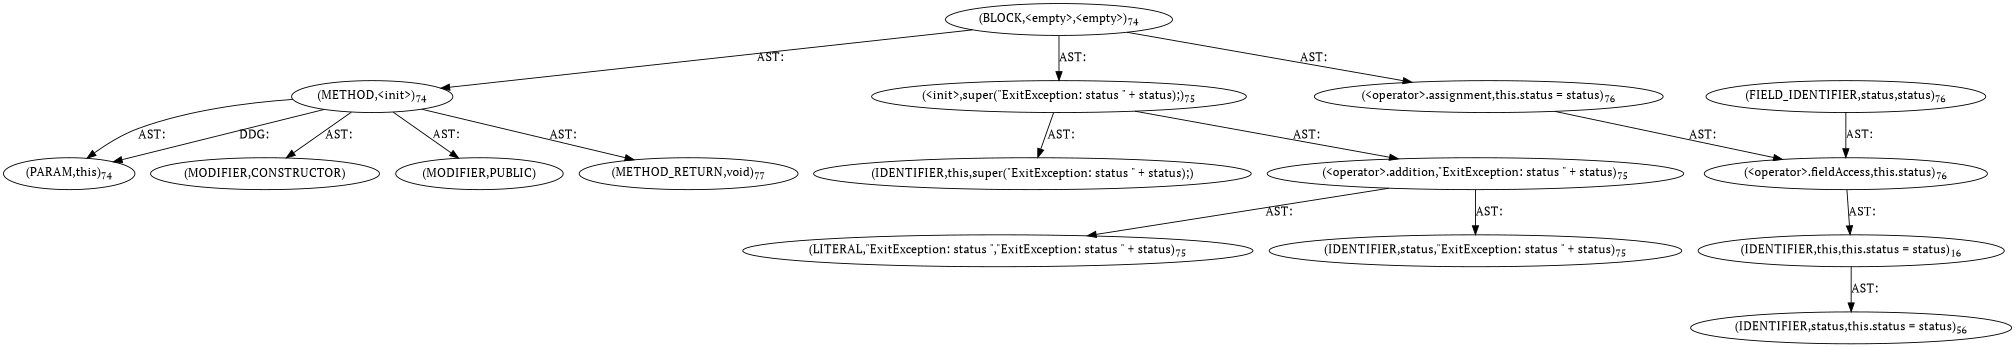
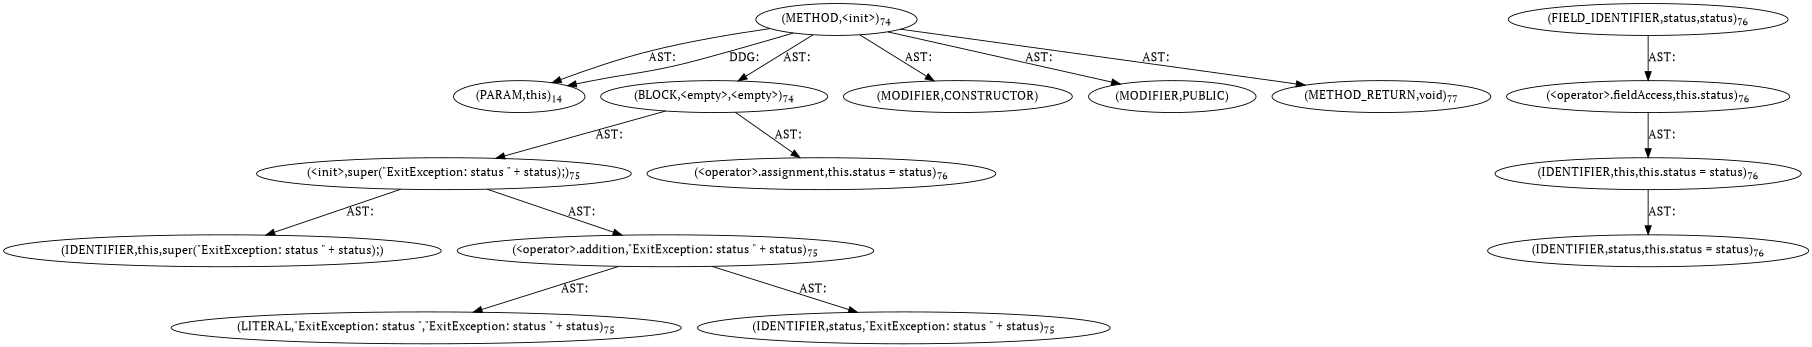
edge "(BLOCK,<empty>,<empty>)" -> "(METHOD,<init>)": reversed
edge "(<operator>.assignment,this.status = status)" -> "(<operator>.fieldAccess,this.status)": removed, label "AST:"
node "(PARAM,this)": text "74" -> "14"
node "(IDENTIFIER,this,this.status = status)": text "16" -> "76"
node "(IDENTIFIER,status,this.status = status)": text "56" -> "76"
